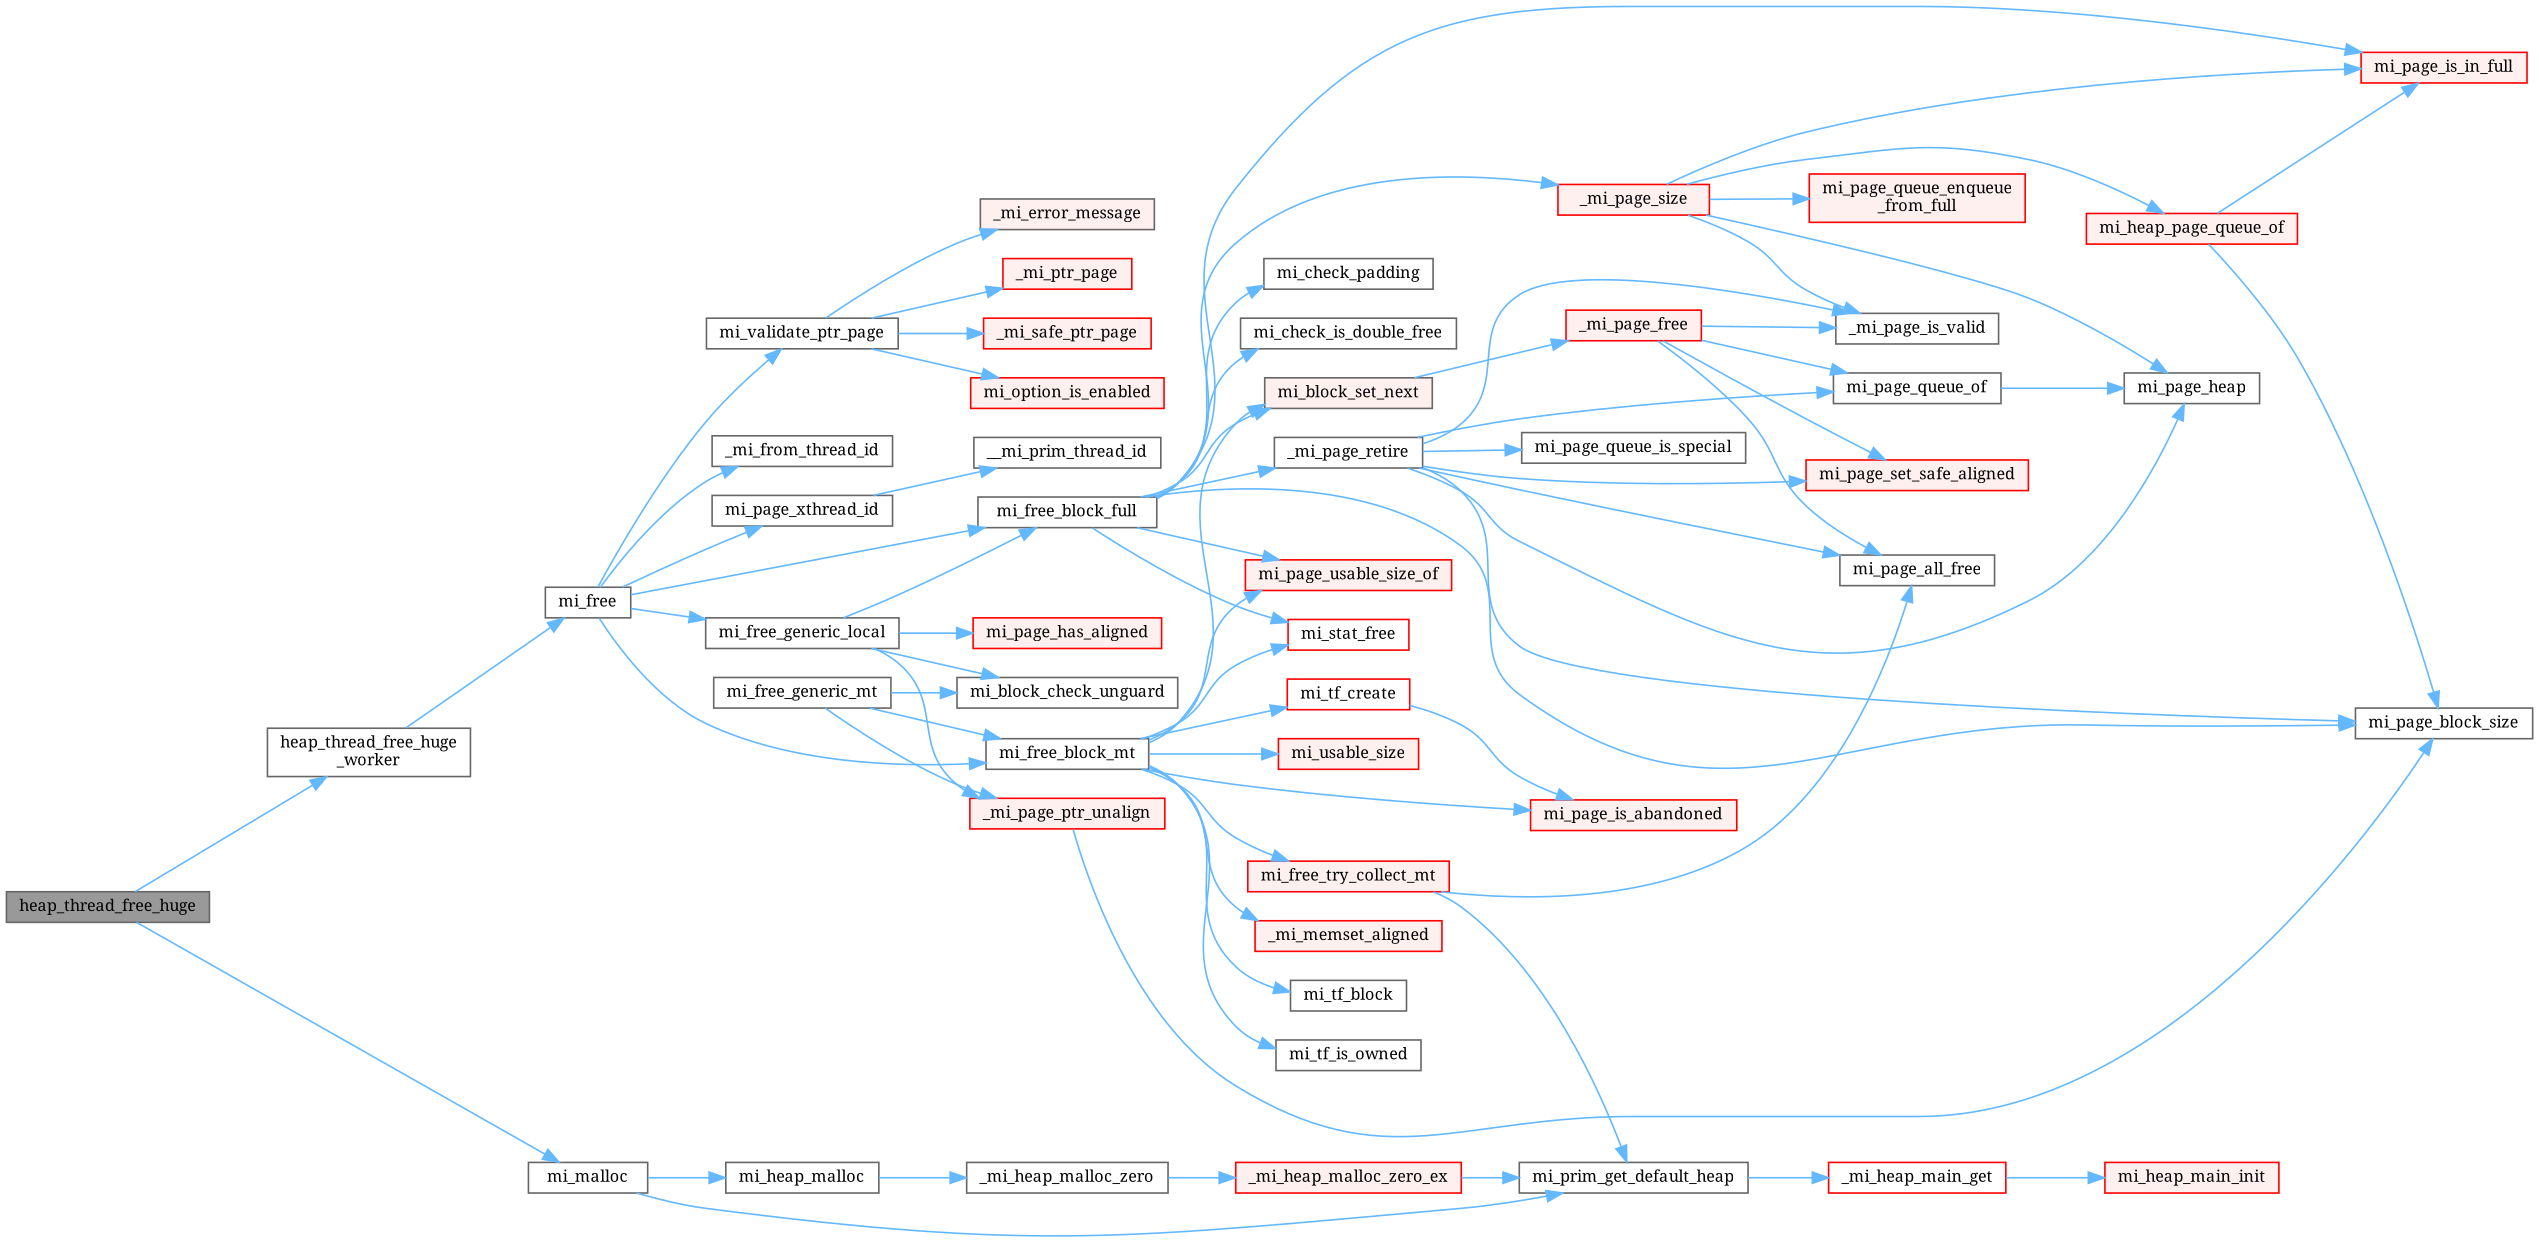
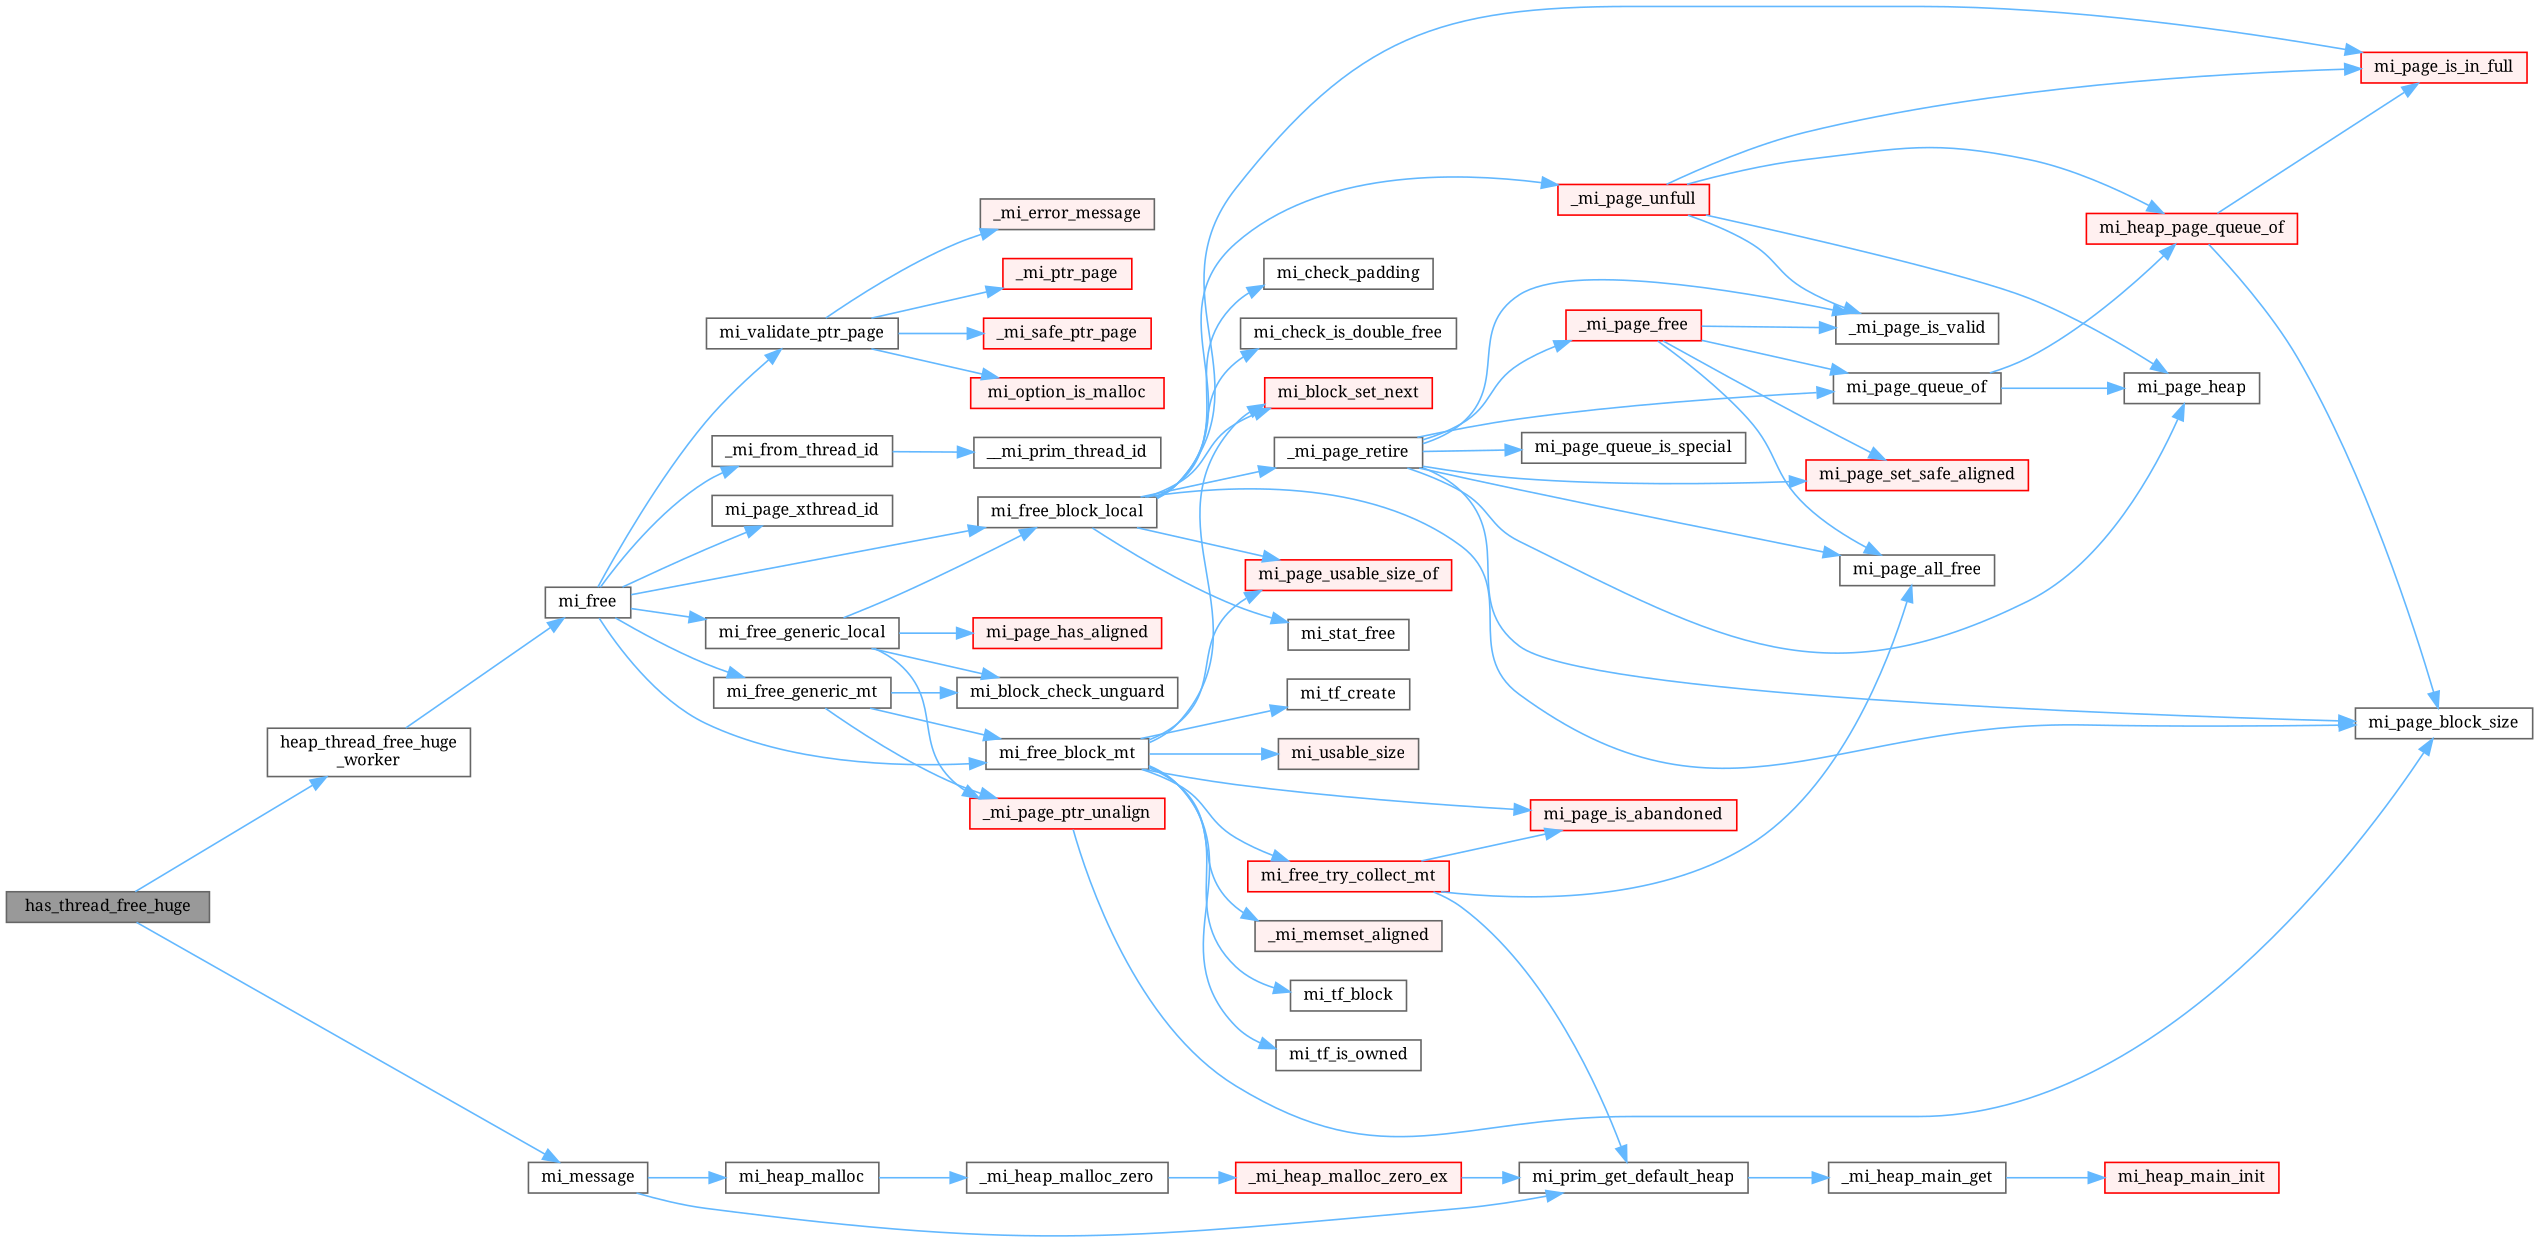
node "mi_page_queue_enqueue _from_full": removed
node "_mi_page_size": label "_mi_page_size" -> "_mi_page_unfull"
edge "mi_page_queue_of" -> "mi_heap_page_queue_of": added
edge "mi_block_set_next" -> "_mi_page_free": now "_mi_page_retire" -> "_mi_page_free"
node "mi_option_is_enabled": label "mi_option_is_enabled" -> "mi_option_is_malloc"
node "mi_block_set_next": color grey40 -> red
edge "mi_page_xthread_id" -> "__mi_prim_thread_id": now "_mi_from_thread_id" -> "__mi_prim_thread_id"
node "mi_free_block_full": label "mi_free_block_full" -> "mi_free_block_local"
node "mi_stat_free": color red -> grey40
edge "mi_free" -> "mi_free_generic_mt": added
edge "mi_free_block_mt" -> "mi_stat_free": removed
node "mi_tf_create": color red -> grey40
edge "mi_tf_create" -> "mi_page_is_abandoned": now "mi_free_try_collect_mt" -> "mi_page_is_abandoned"
node "mi_usable_size": color red -> grey40
node "heap_thread_free_huge": label "heap_thread_free_huge" -> "has_thread_free_huge"
node "_mi_memset_aligned": color red -> grey40
node "mi_malloc": label "mi_malloc" -> "mi_message"
node "_mi_heap_main_get": color red -> grey40
